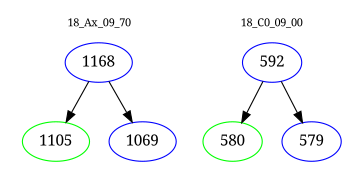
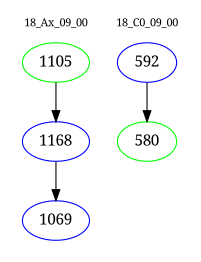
cluster "18_Ax_09_70": label "18_Ax_09_70" -> "18_Ax_09_00"
edge "1168" -> "1105": reversed
node "579": removed
